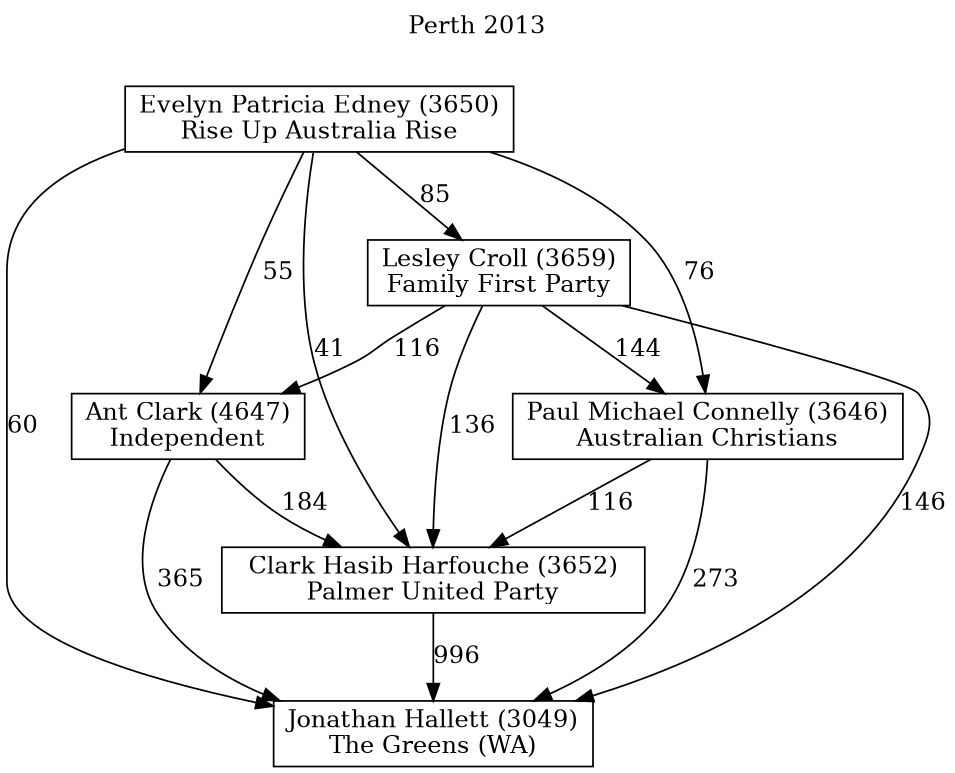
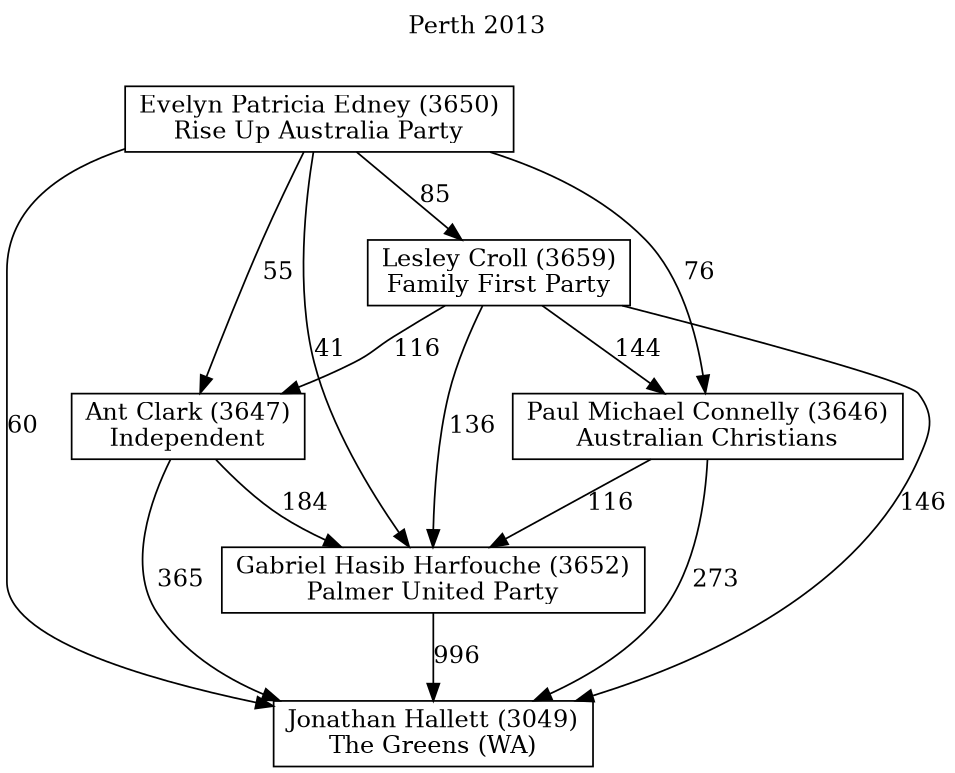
node "Evelyn Patricia Edney (3650) Rise Up Australia Rise": label "Evelyn Patricia Edney (3650) Rise Up Australia Rise" -> "Evelyn Patricia Edney (3650) Rise Up Australia Party"
node "Ant Clark (4647) Independent": label "Ant Clark (4647) Independent" -> "Ant Clark (3647) Independent"
node "Clark Hasib Harfouche (3652) Palmer United Party": label "Clark Hasib Harfouche (3652) Palmer United Party" -> "Gabriel Hasib Harfouche (3652) Palmer United Party"
